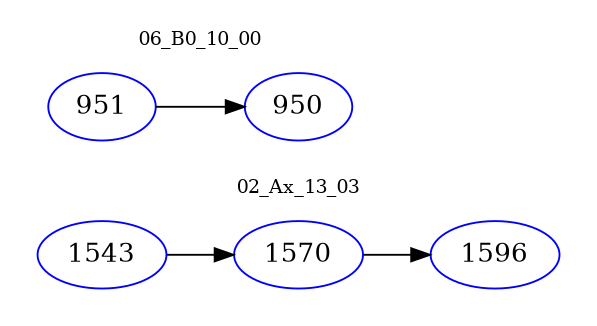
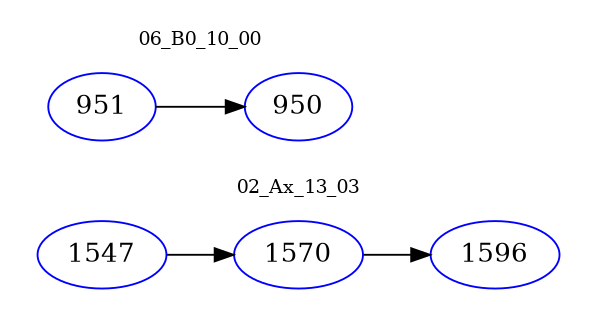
node "1543": label "1543" -> "1547"
